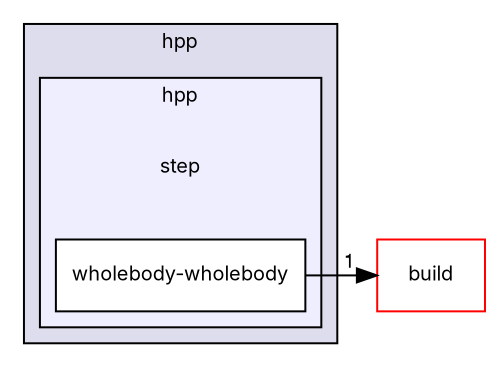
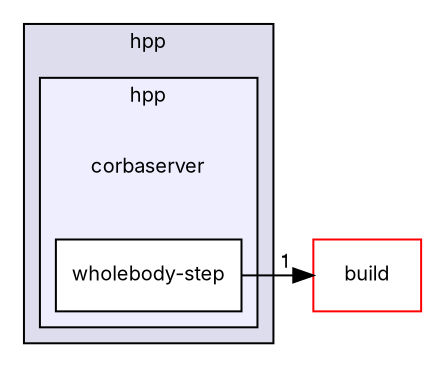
node "step": label "step" -> "corbaserver"
node "wholebody-wholebody": label "wholebody-wholebody" -> "wholebody-step"
